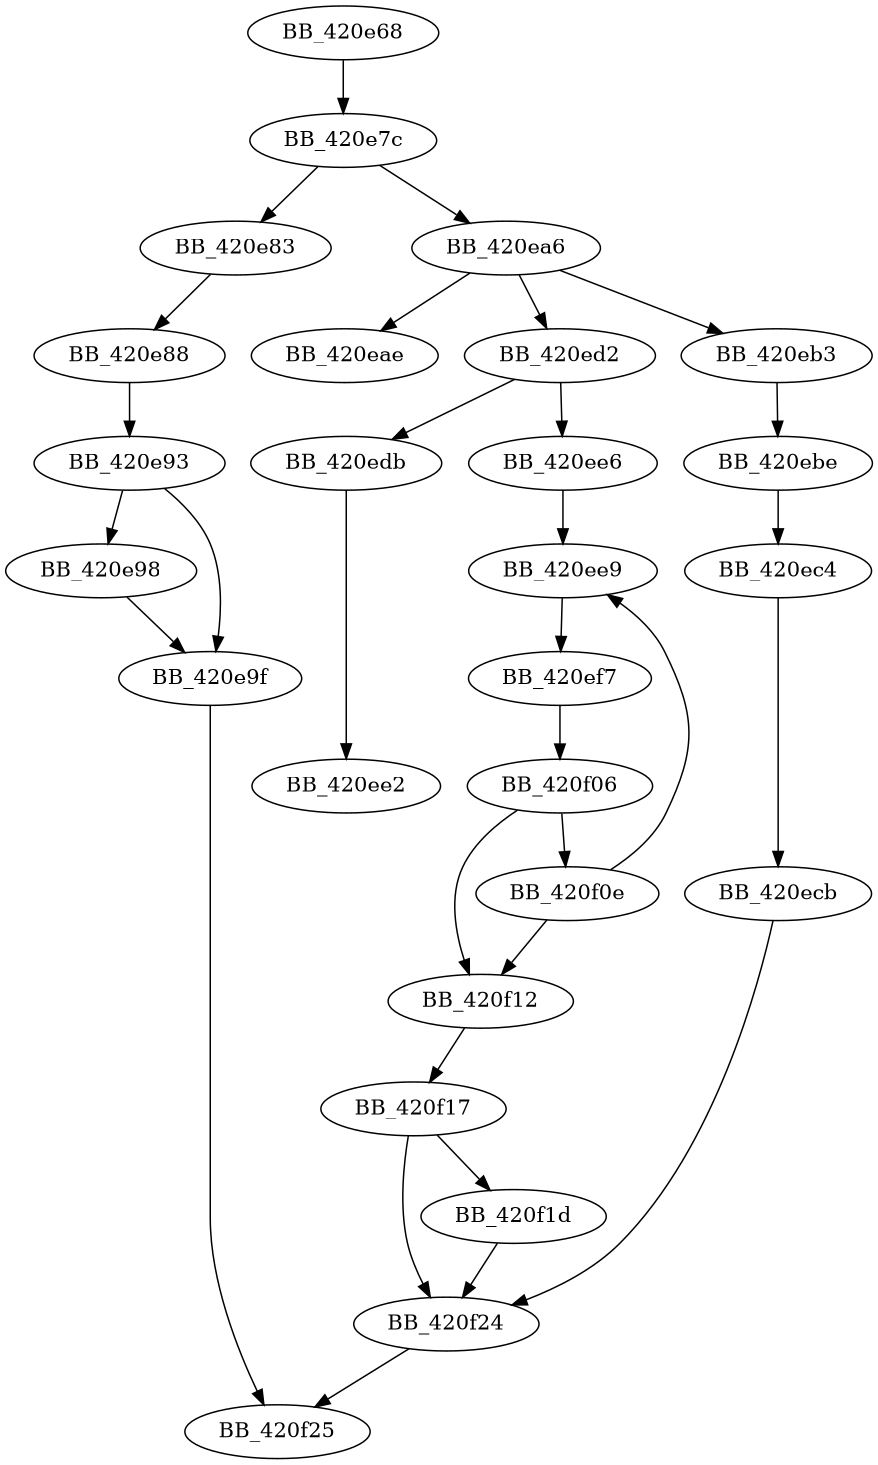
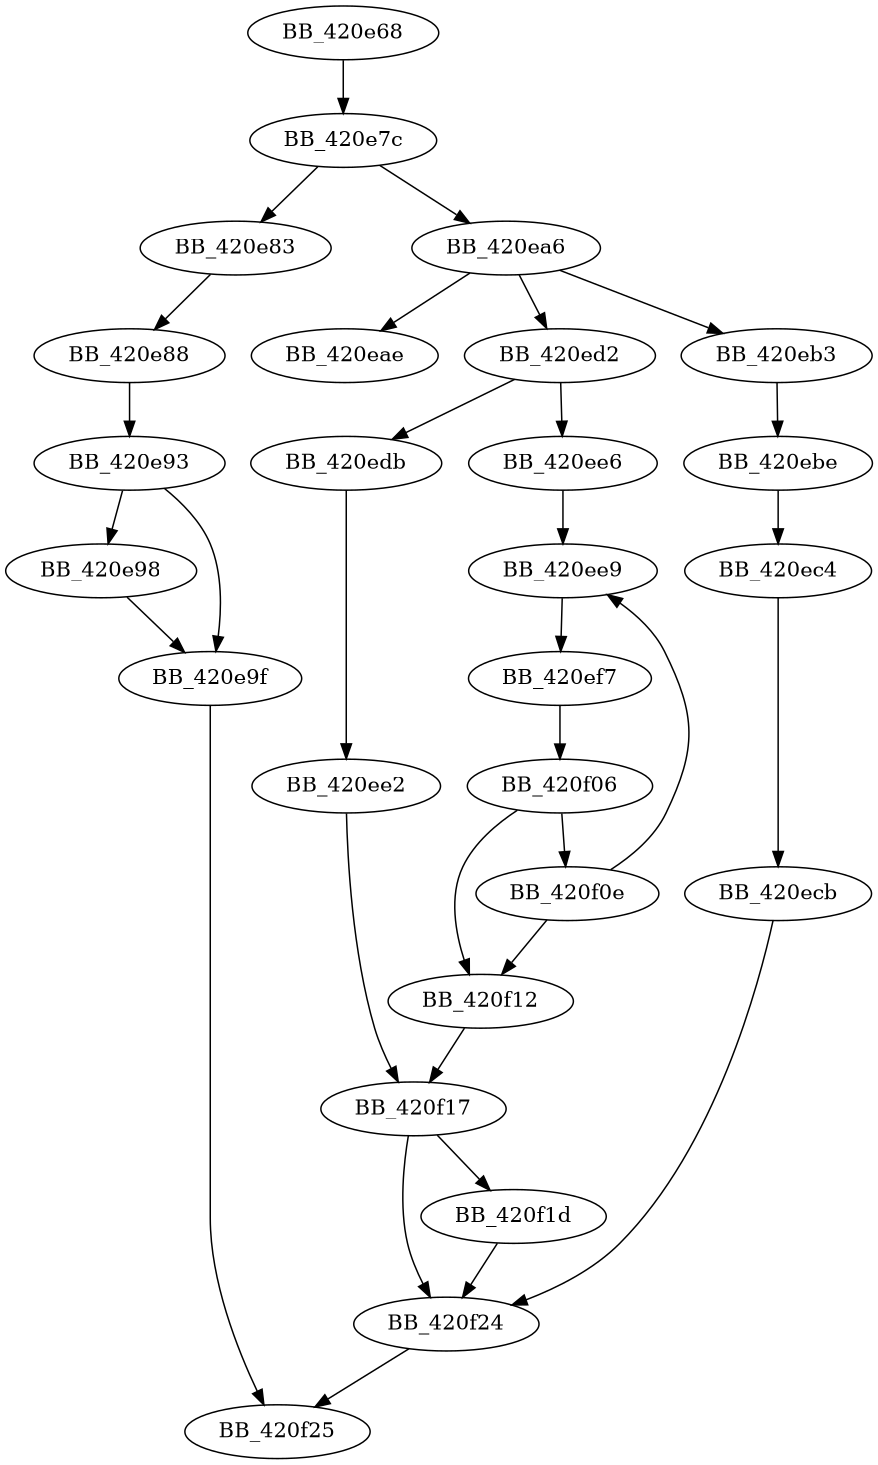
edge "BB_420ee2" -> "BB_420f17": added
